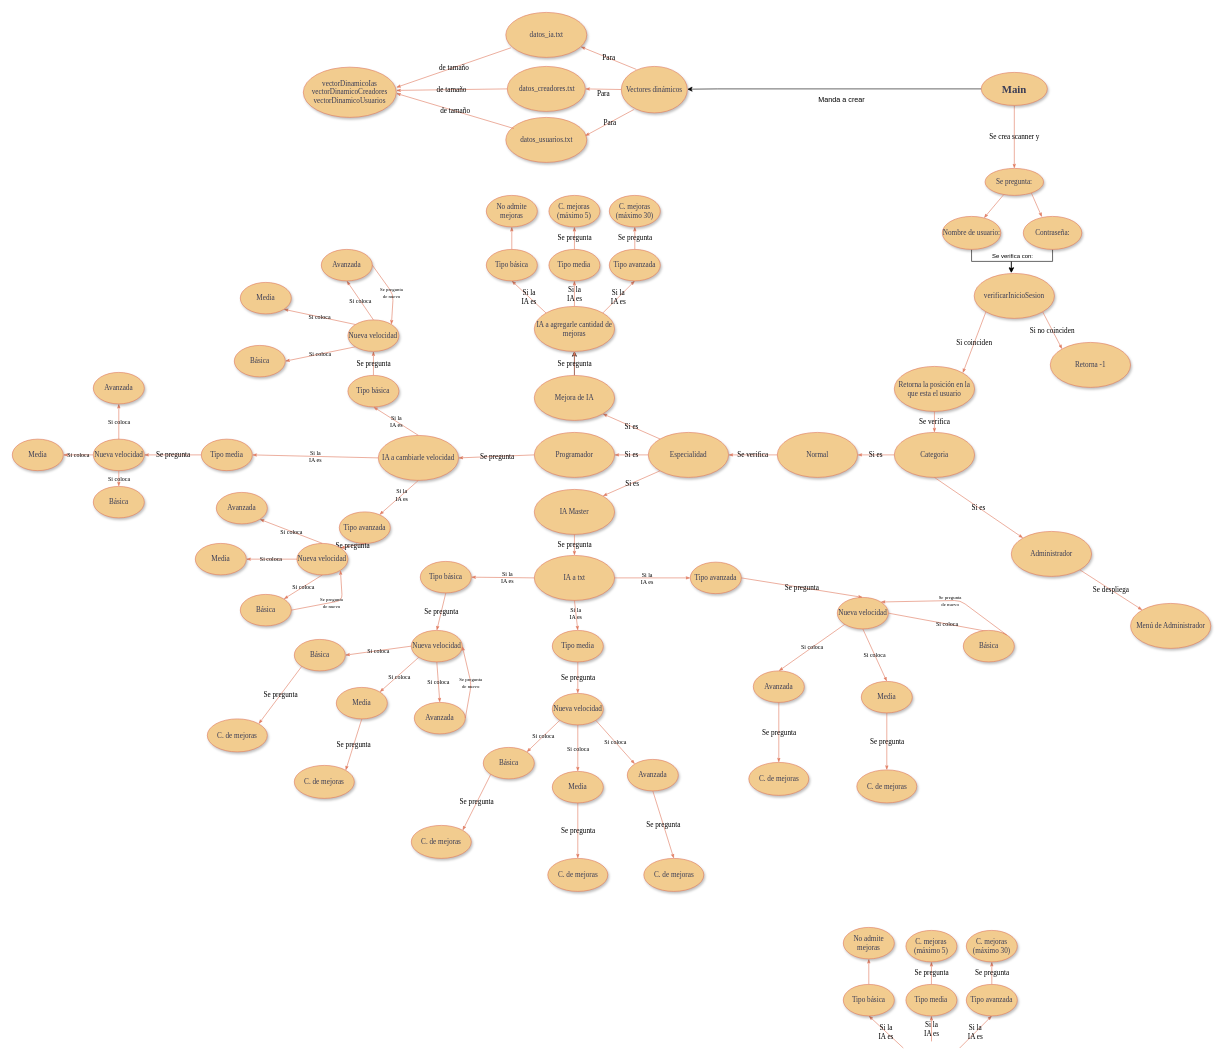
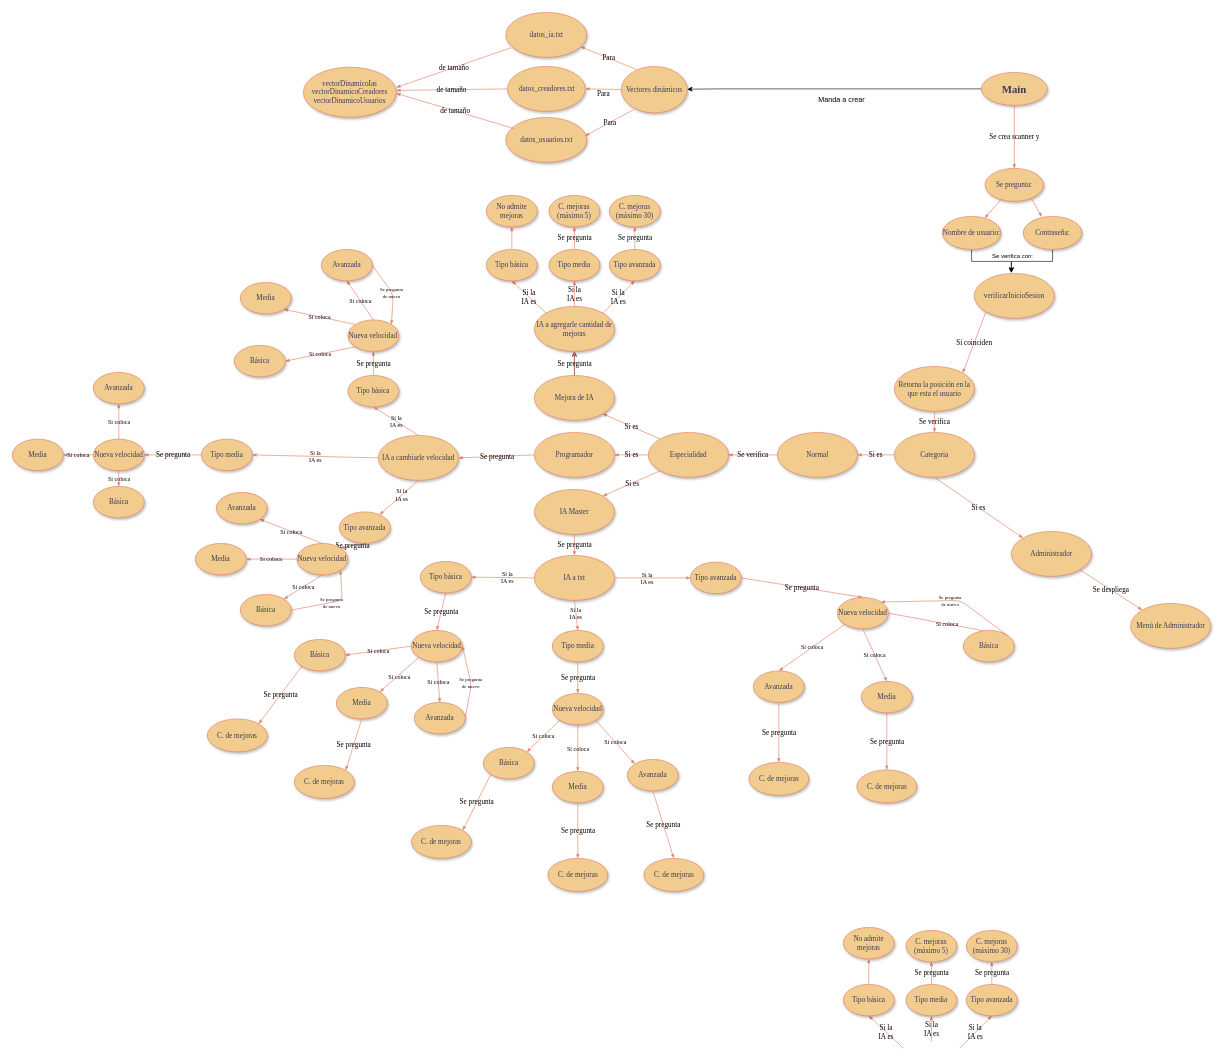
node "Se pregunta:": size 59x27 -> 59x33
edge "verificarInicioSesion" -> "Retorna -1": removed, label "Si no coinciden"
node "Retorna -1": removed
